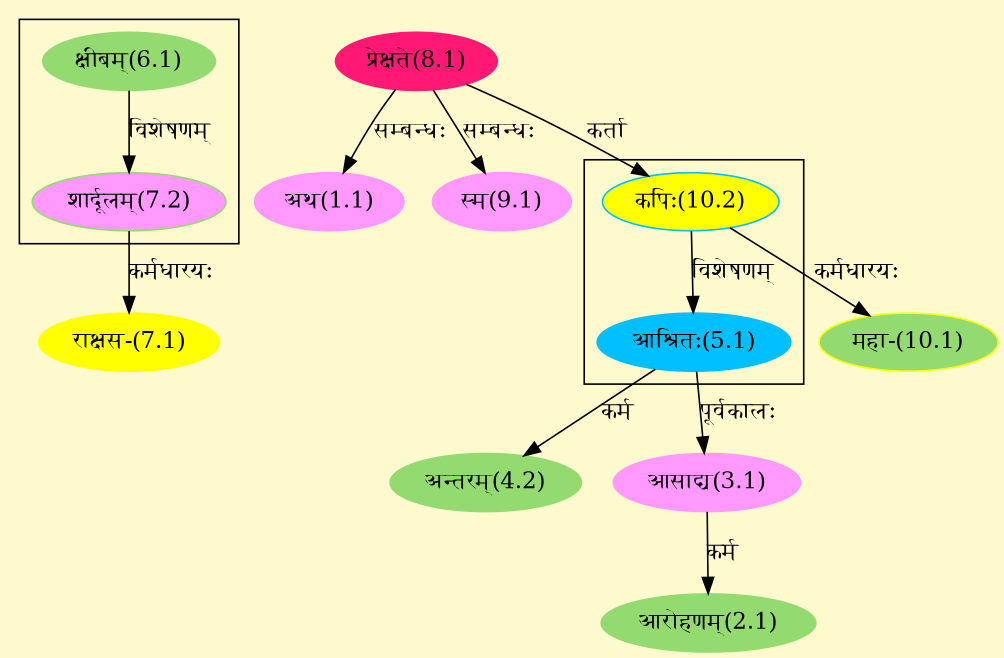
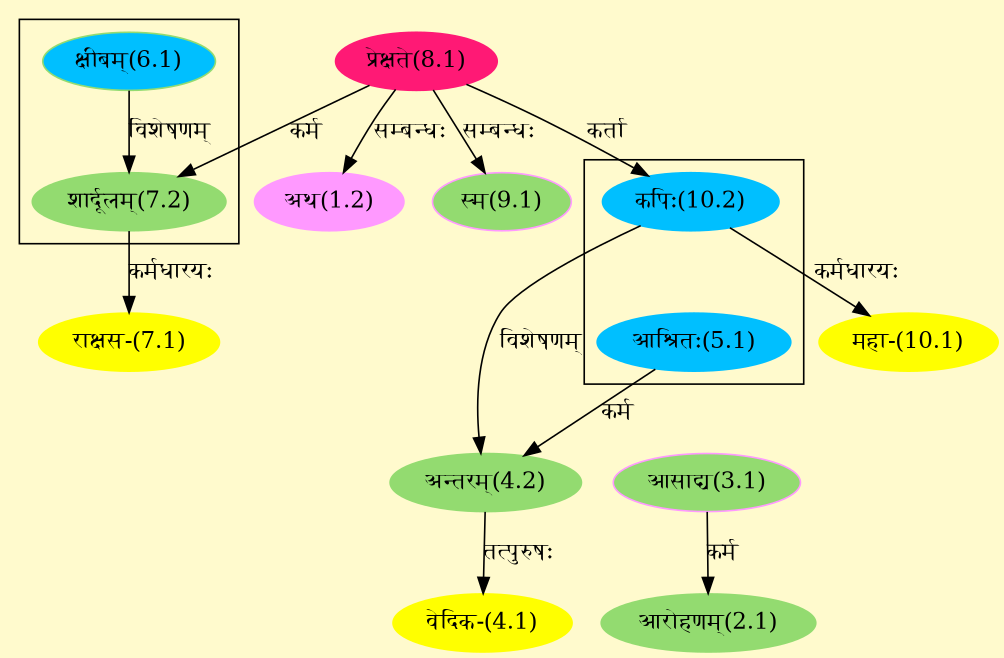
node "क्षीबम्(6.1)": fillcolor #93db70 -> #00bfff
edge "प्रेक्षते(8.1)" -> "शार्दूलम्(7.2)": added, label "कर्म"
node "शार्दूलम्(7.2)": fillcolor #ff99ff -> #93db70
node "अथ(1.1)": label "अथ(1.1)" -> "अथ(1.2)"
node "स्म(9.1)": fillcolor #ff99ff -> #93db70
node "कपिः(10.2)": fillcolor #ffff00 -> #00bfff
edge "कपिः(10.2)" -> "आश्रितः(5.1)": now "कपिः(10.2)" -> "अन्तरम्(4.2)"
node "महा-(10.1)": fillcolor #93db70 -> #ffff00
edge "आश्रितः(5.1)" -> "आसाद्य(3.1)": removed, label "पूर्वकालः"
node "आसाद्य(3.1)": fillcolor #ff99ff -> #93db70
node "वेदिक-(4.1)": added
